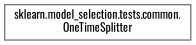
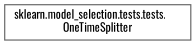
node "sklearn.model_selection.tests.common. OneTimeSplitter": label "sklearn.model_selection.tests.common. OneTimeSplitter" -> "sklearn.model_selection.tests.tests. OneTimeSplitter"
